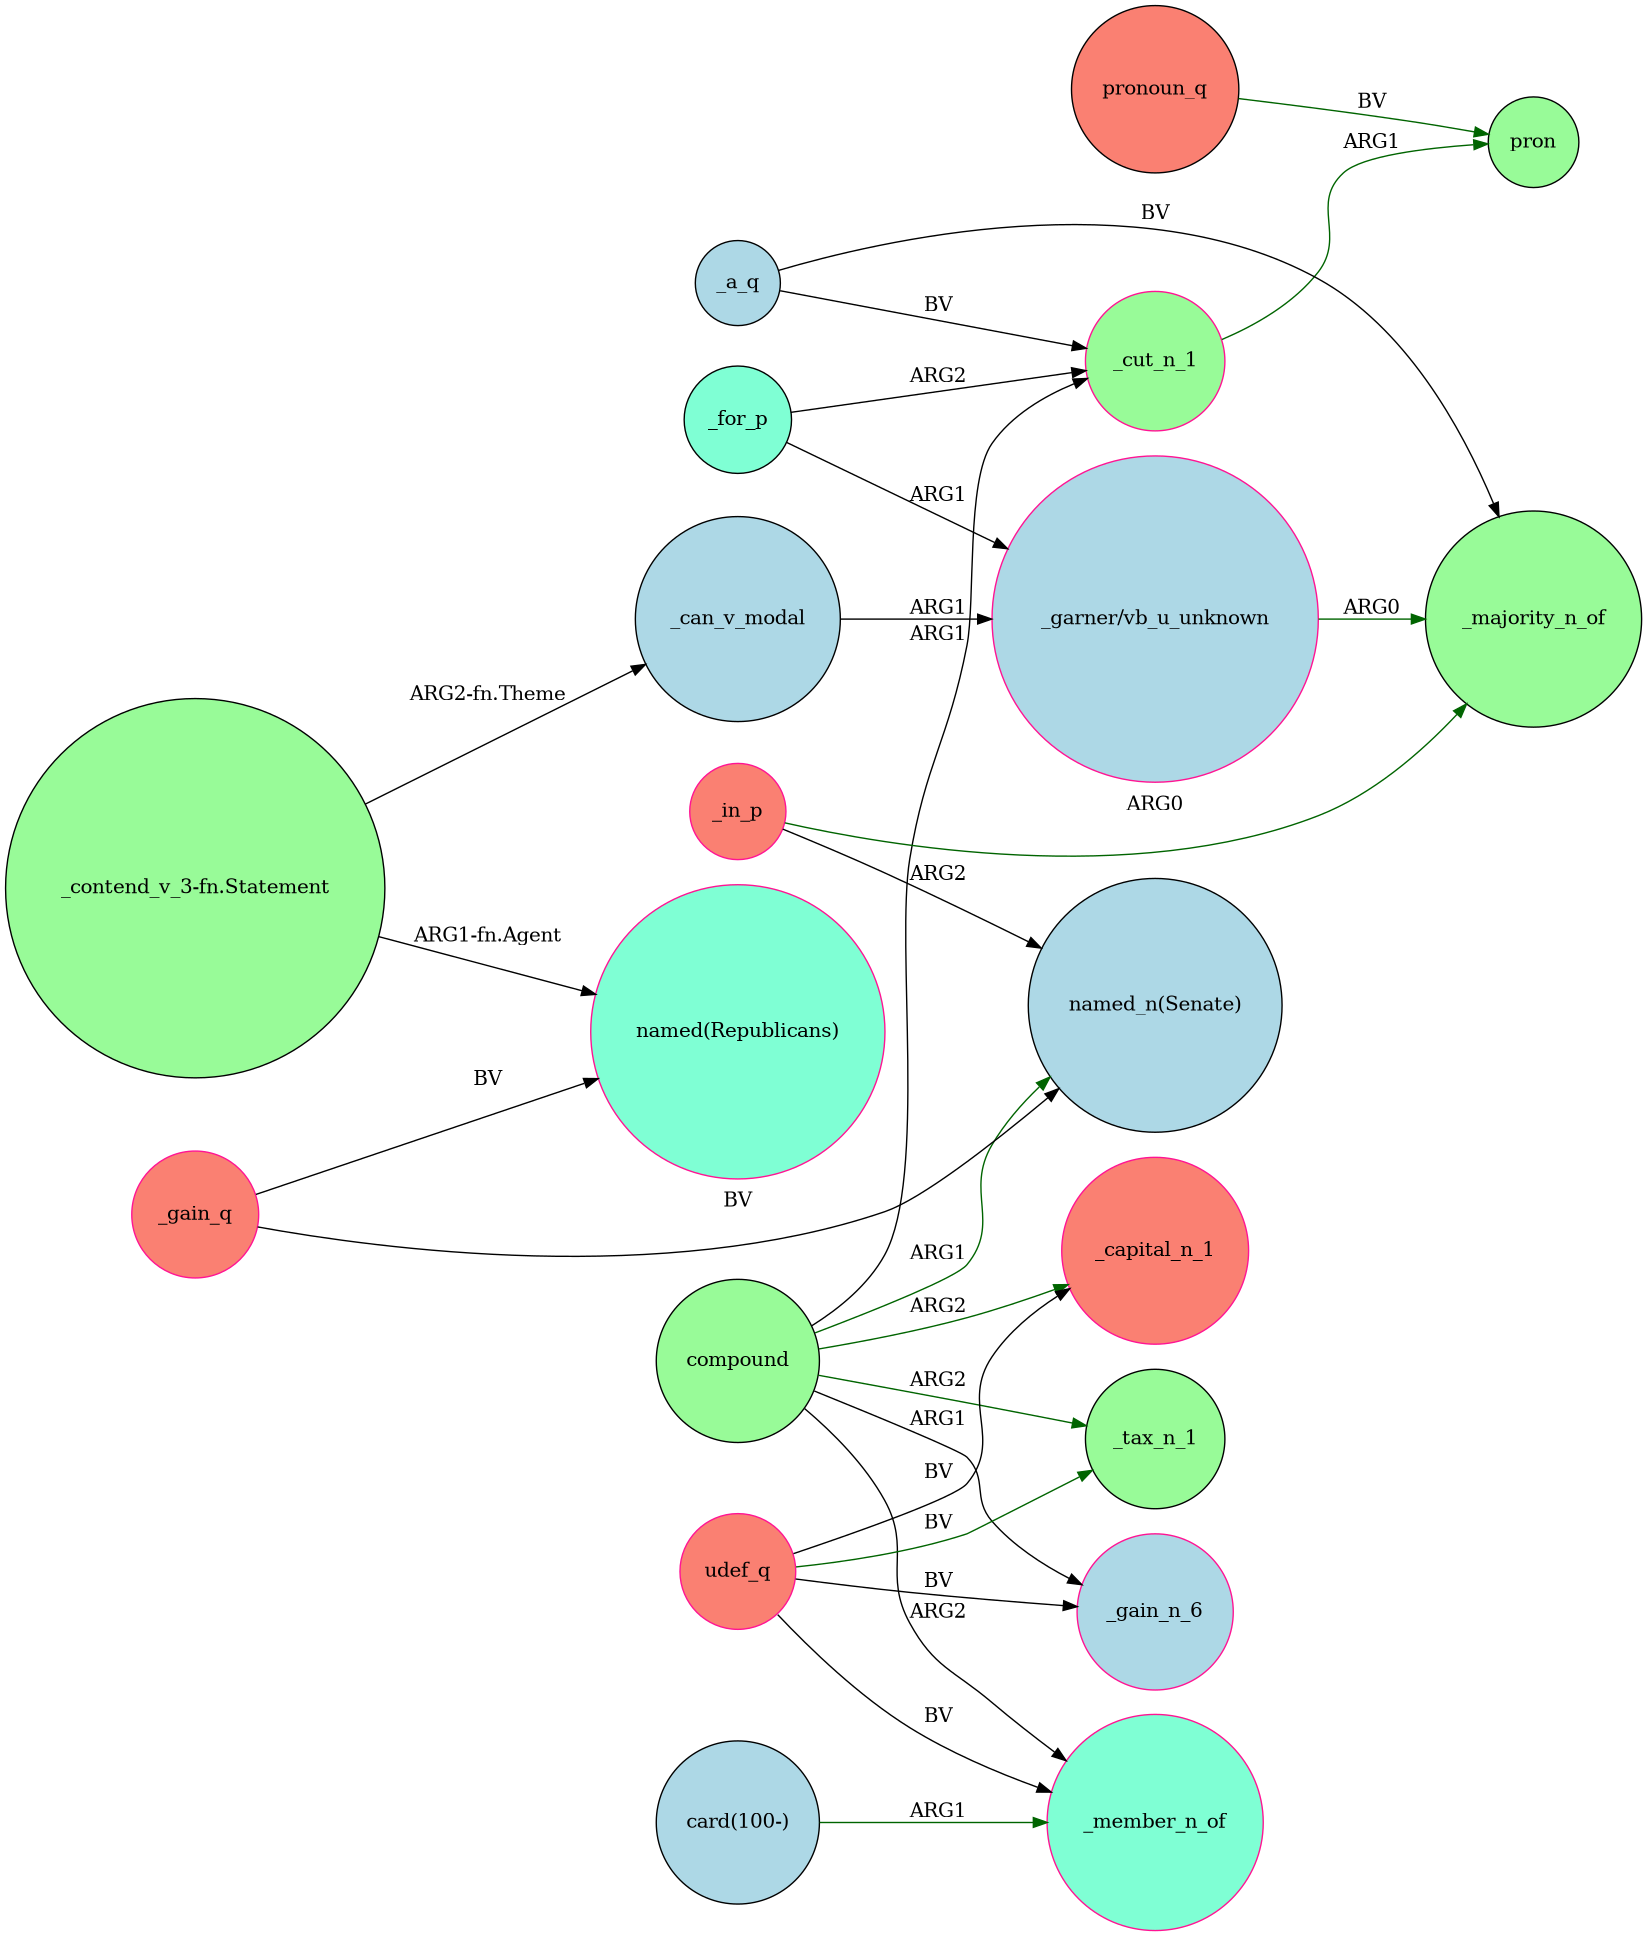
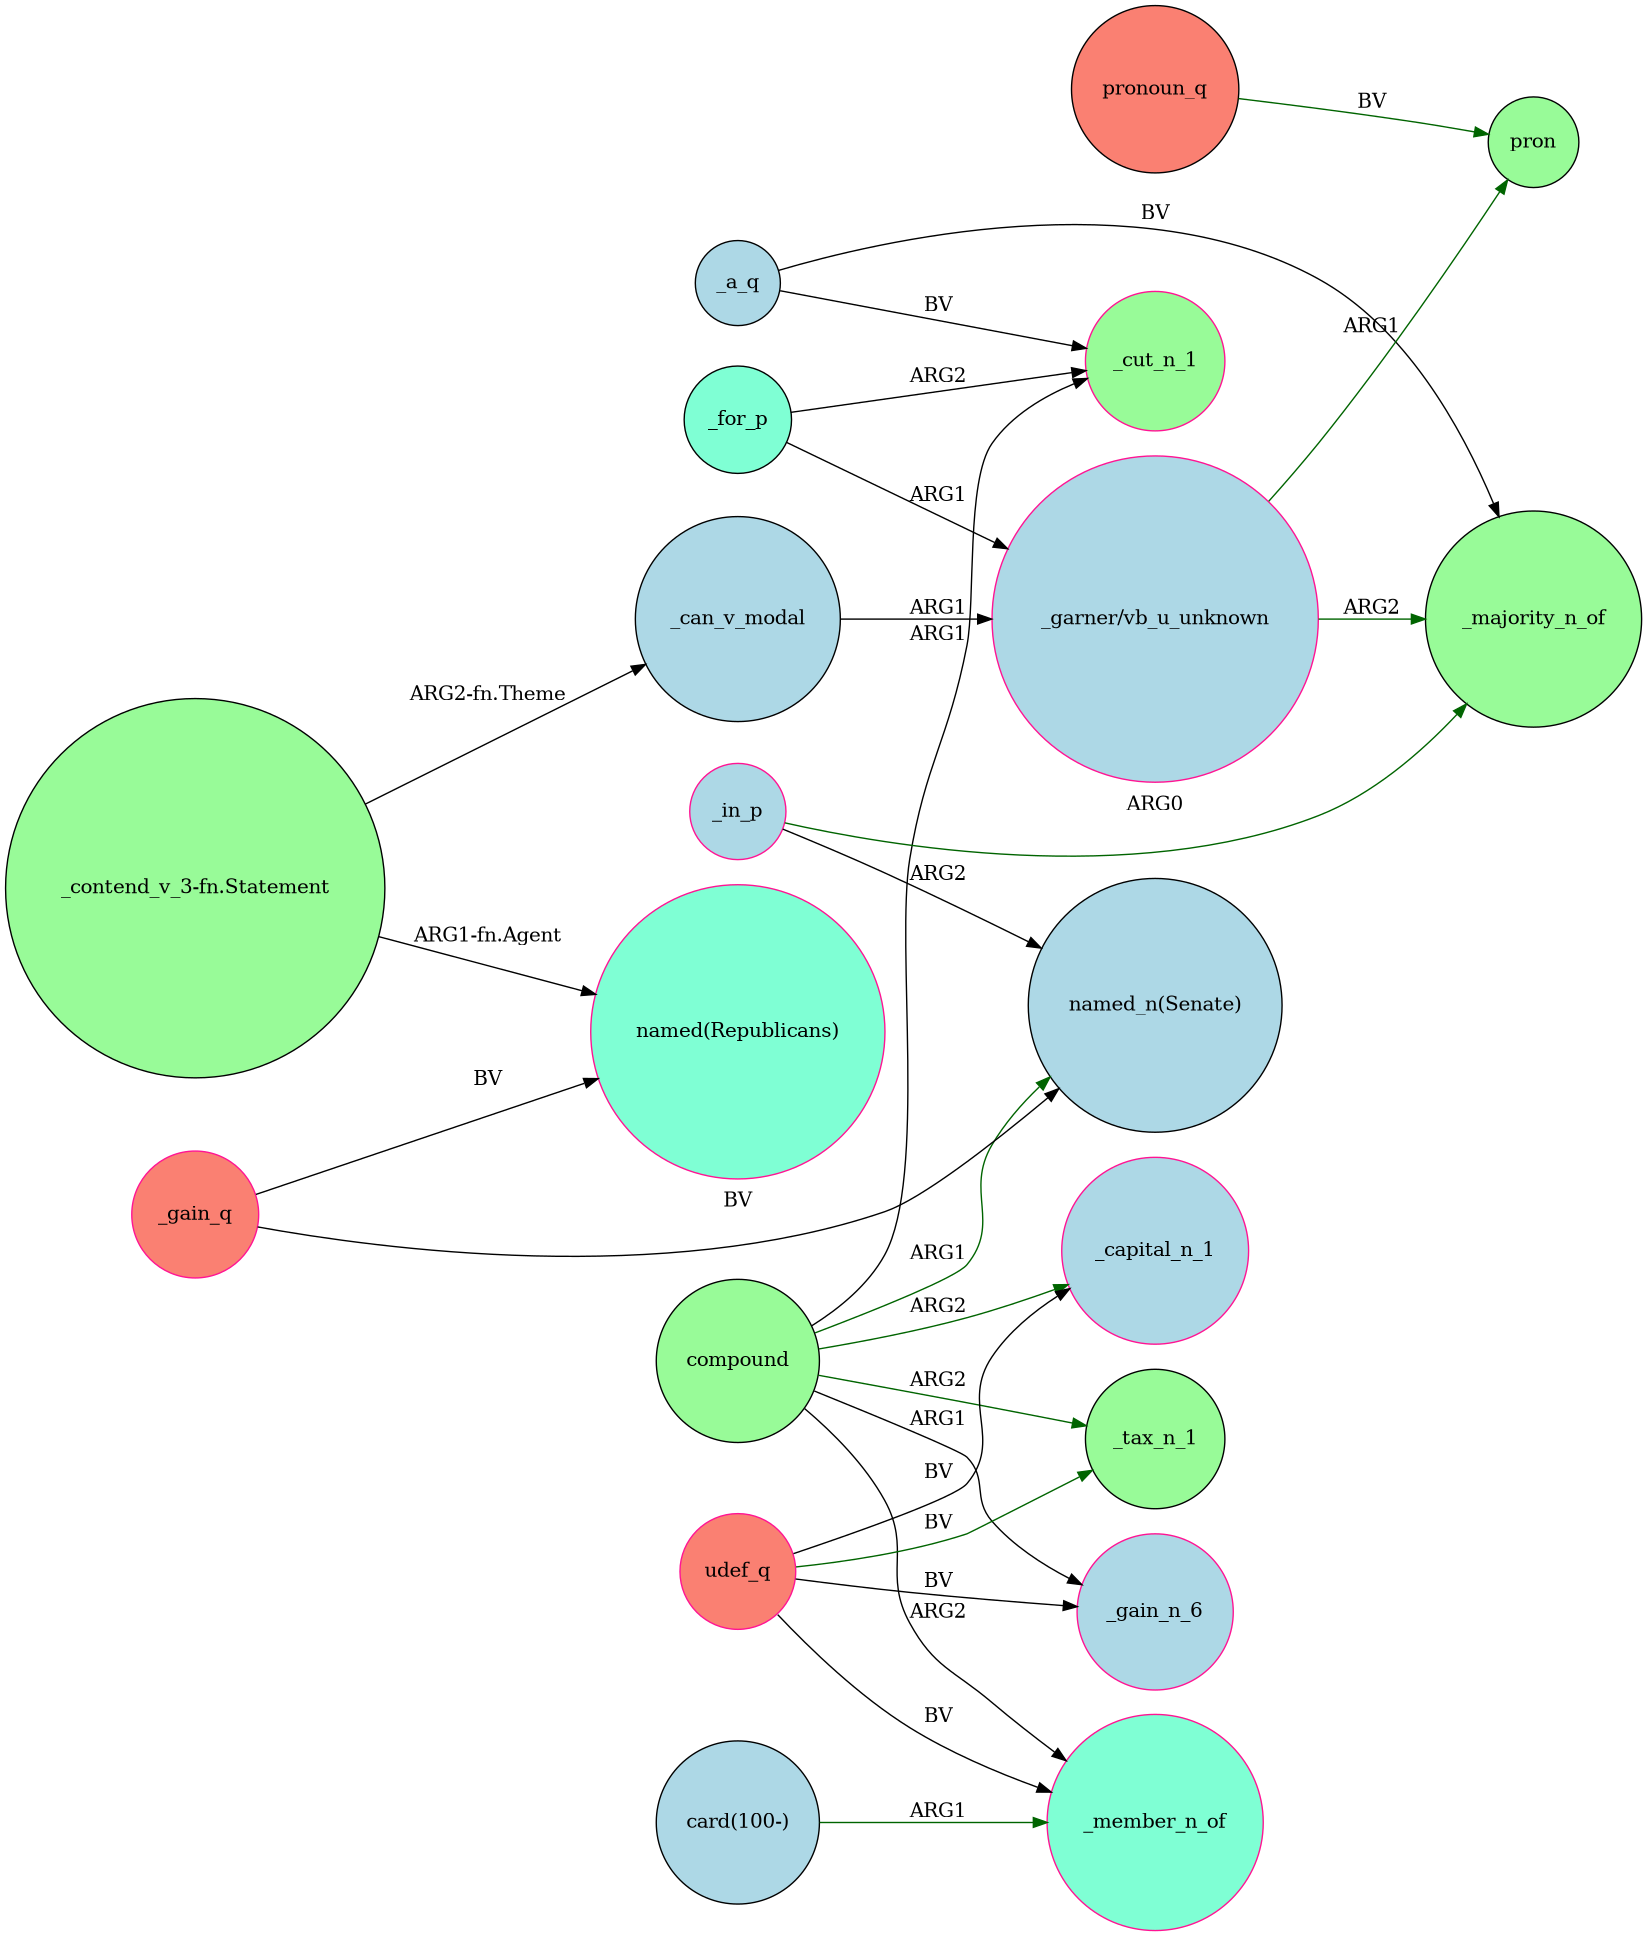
edge "_cut_n_1" -> "pron": now "_garner/vb_u_unknown" -> "pron"
edge "_garner/vb_u_unknown" -> "_majority_n_of": label "ARG0" -> "ARG2"
node "_in_p": fillcolor salmon -> lightblue
node "_capital_n_1": fillcolor salmon -> lightblue
